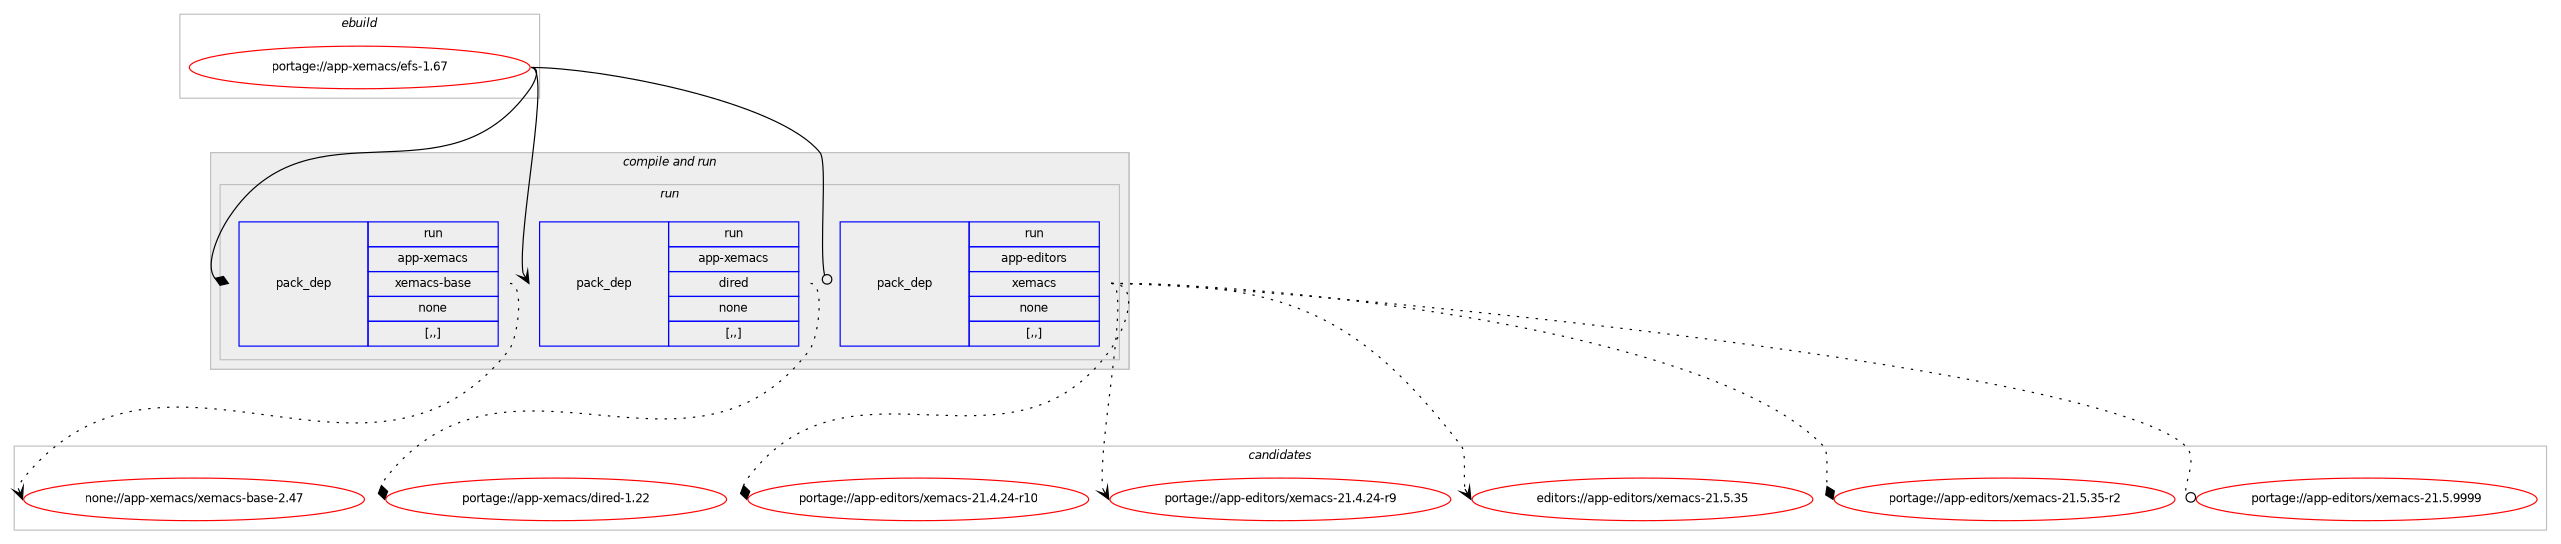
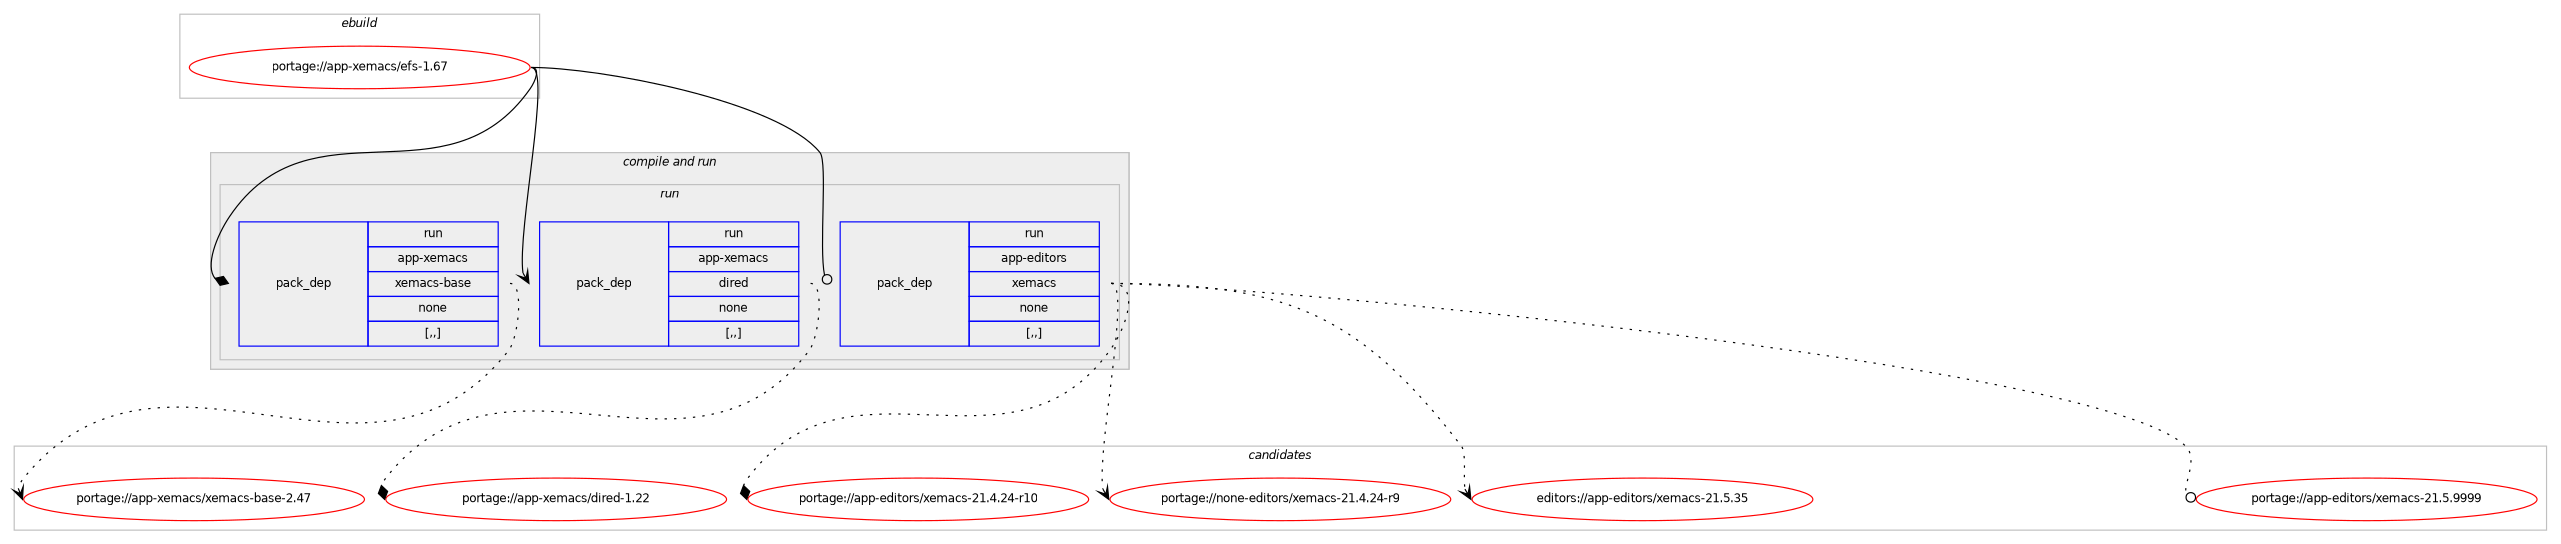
node "none://app-xemacs/xemacs-base-2.47": label "none://app-xemacs/xemacs-base-2.47" -> "portage://app-xemacs/xemacs-base-2.47"
node "portage://app-editors/xemacs-21.4.24-r9": label "portage://app-editors/xemacs-21.4.24-r9" -> "portage://none-editors/xemacs-21.4.24-r9"
node "portage://app-editors/xemacs-21.5.35-r2": removed
